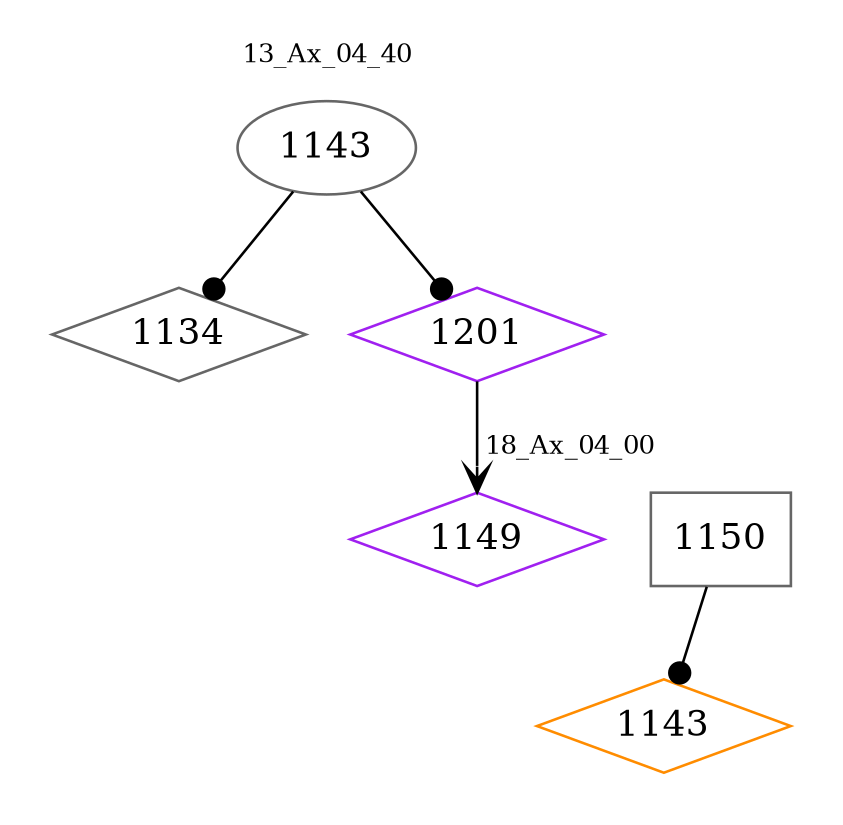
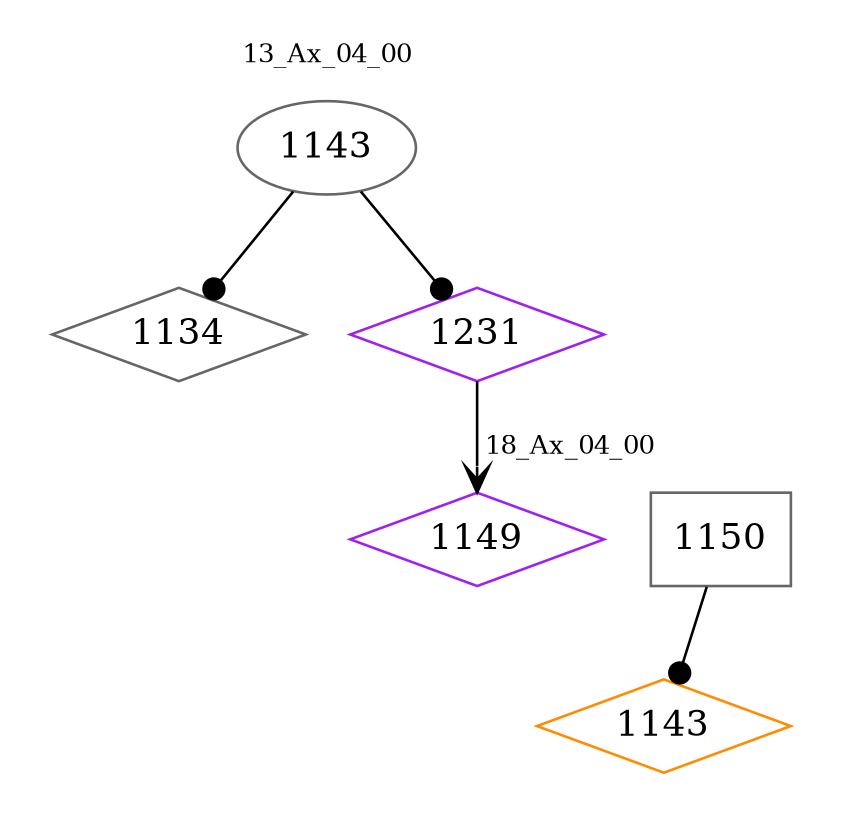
cluster "13_Ax_04_40": label "13_Ax_04_40" -> "13_Ax_04_00"
node "1201": label "1201" -> "1231"
